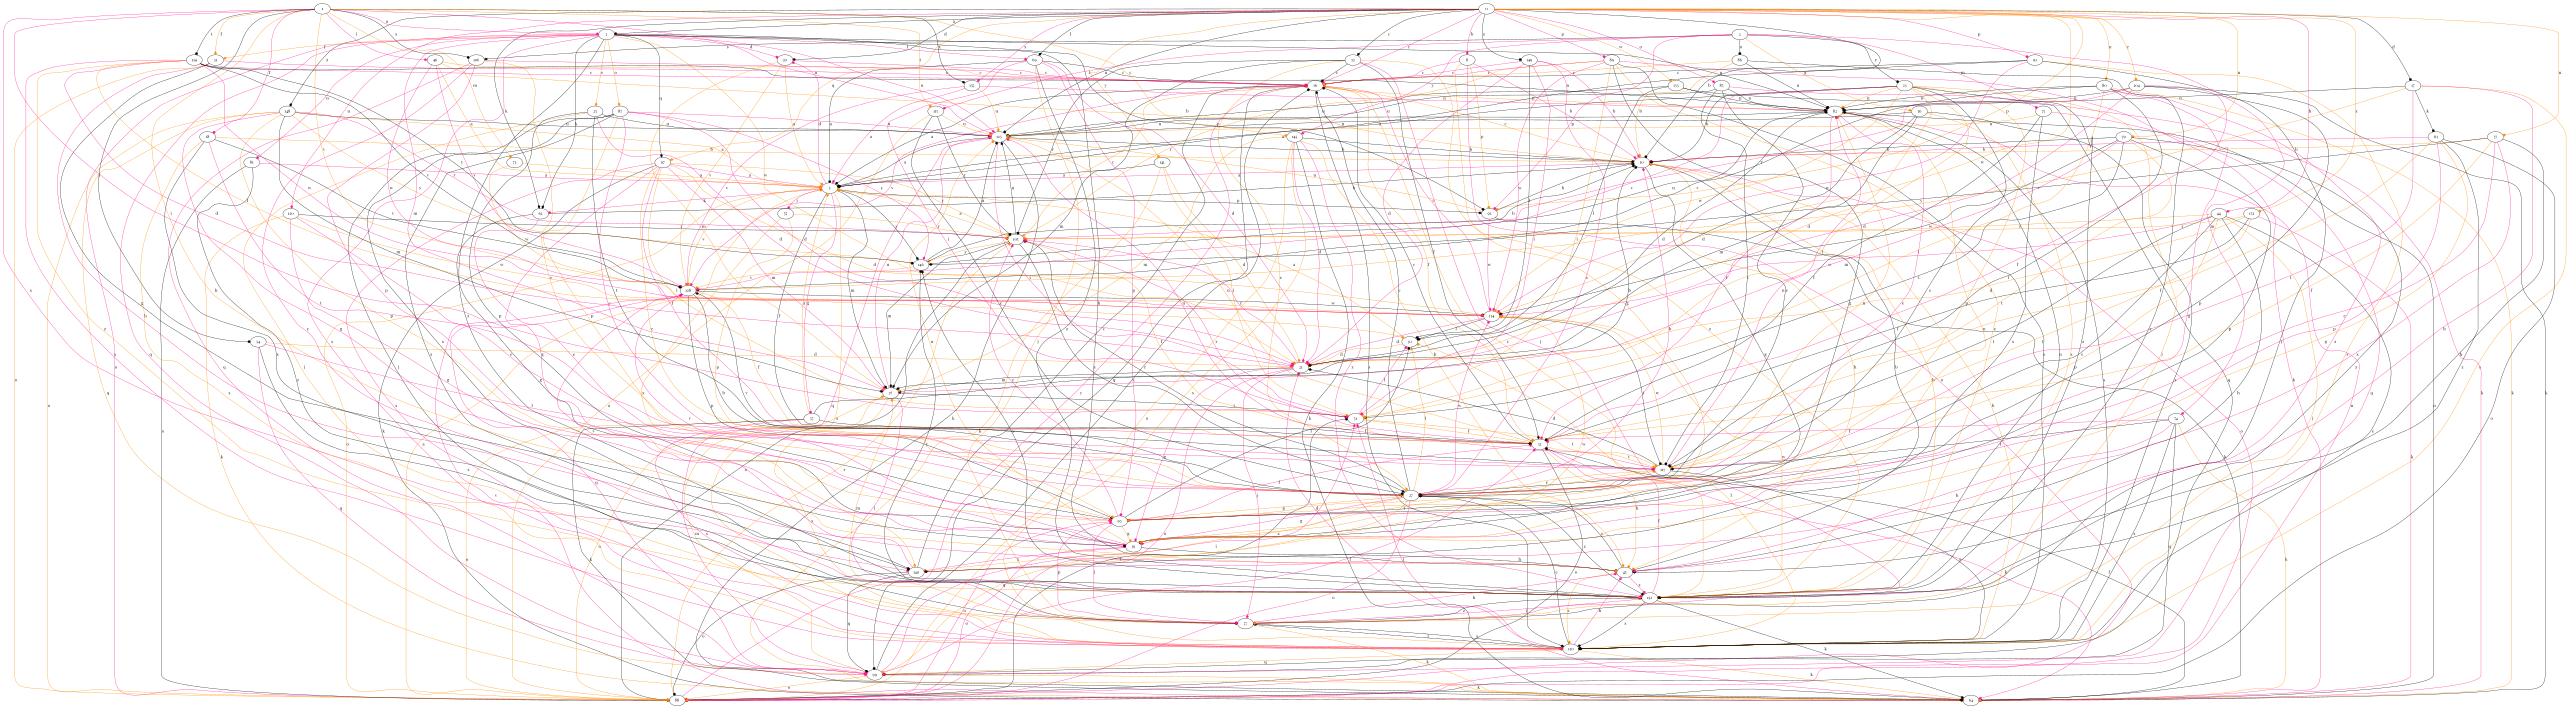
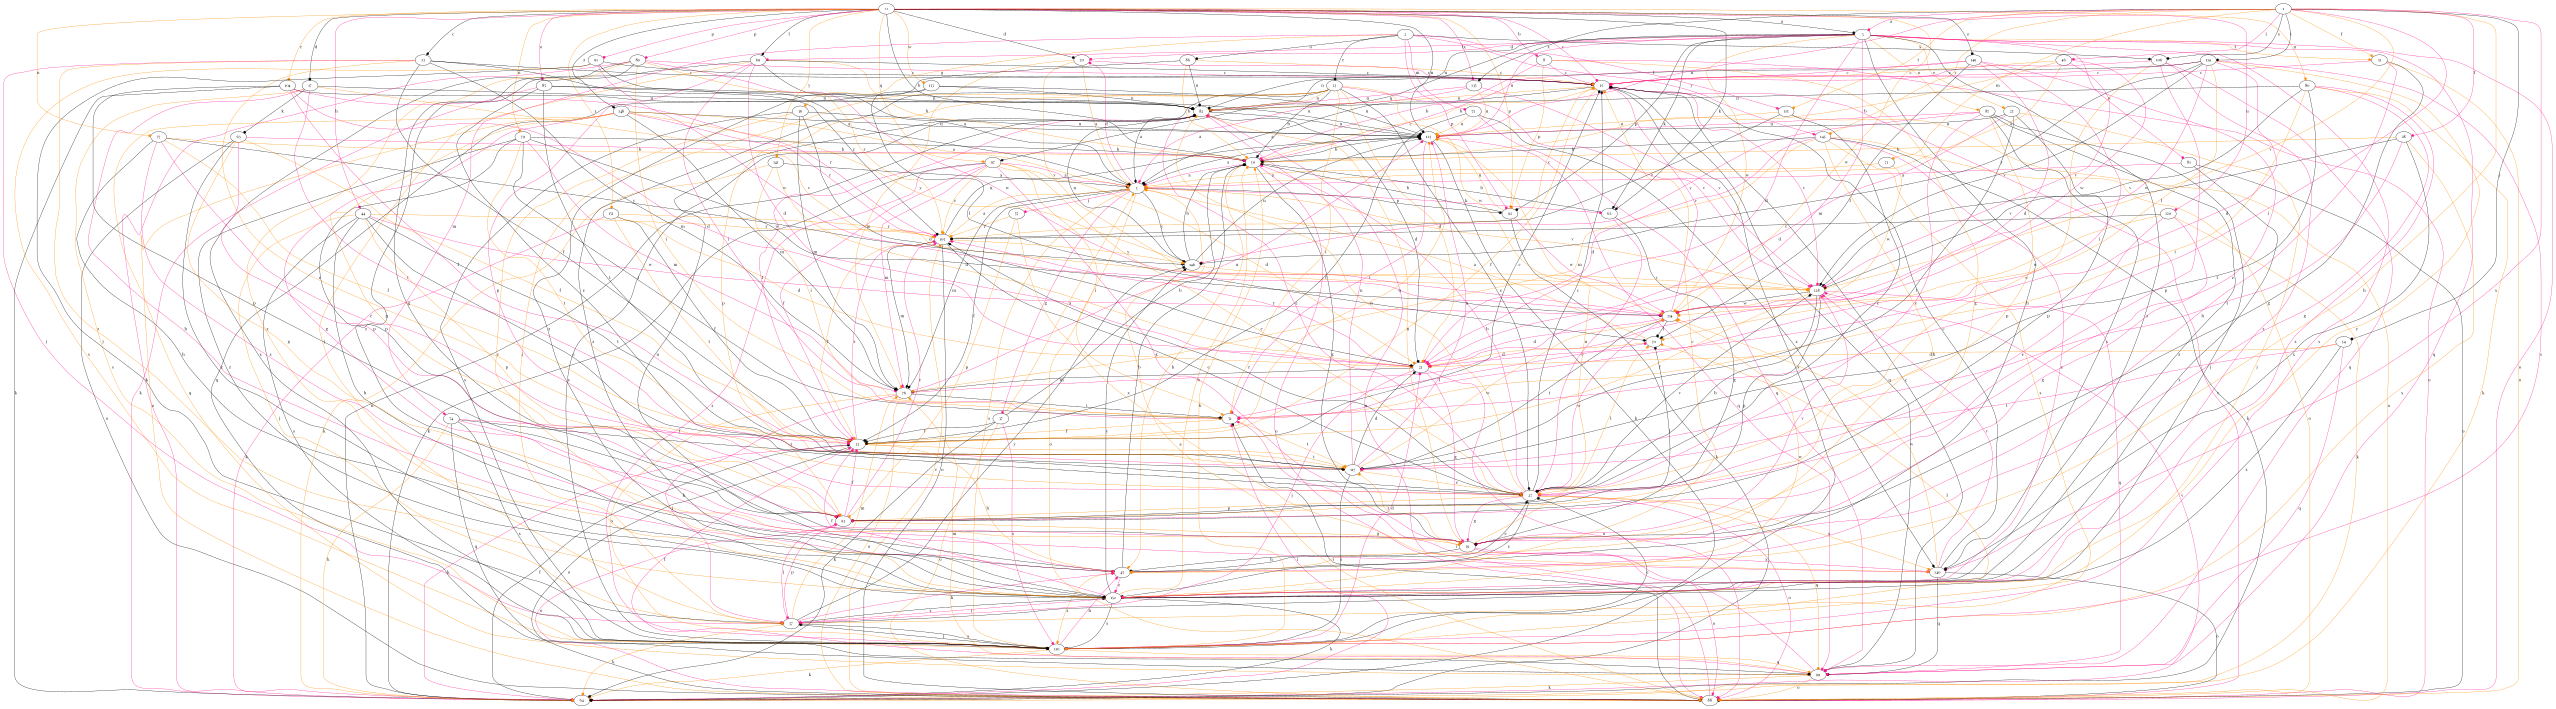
edge "69" -> "10": added, label "b"
edge "87" -> "21": now "3" -> "21"
